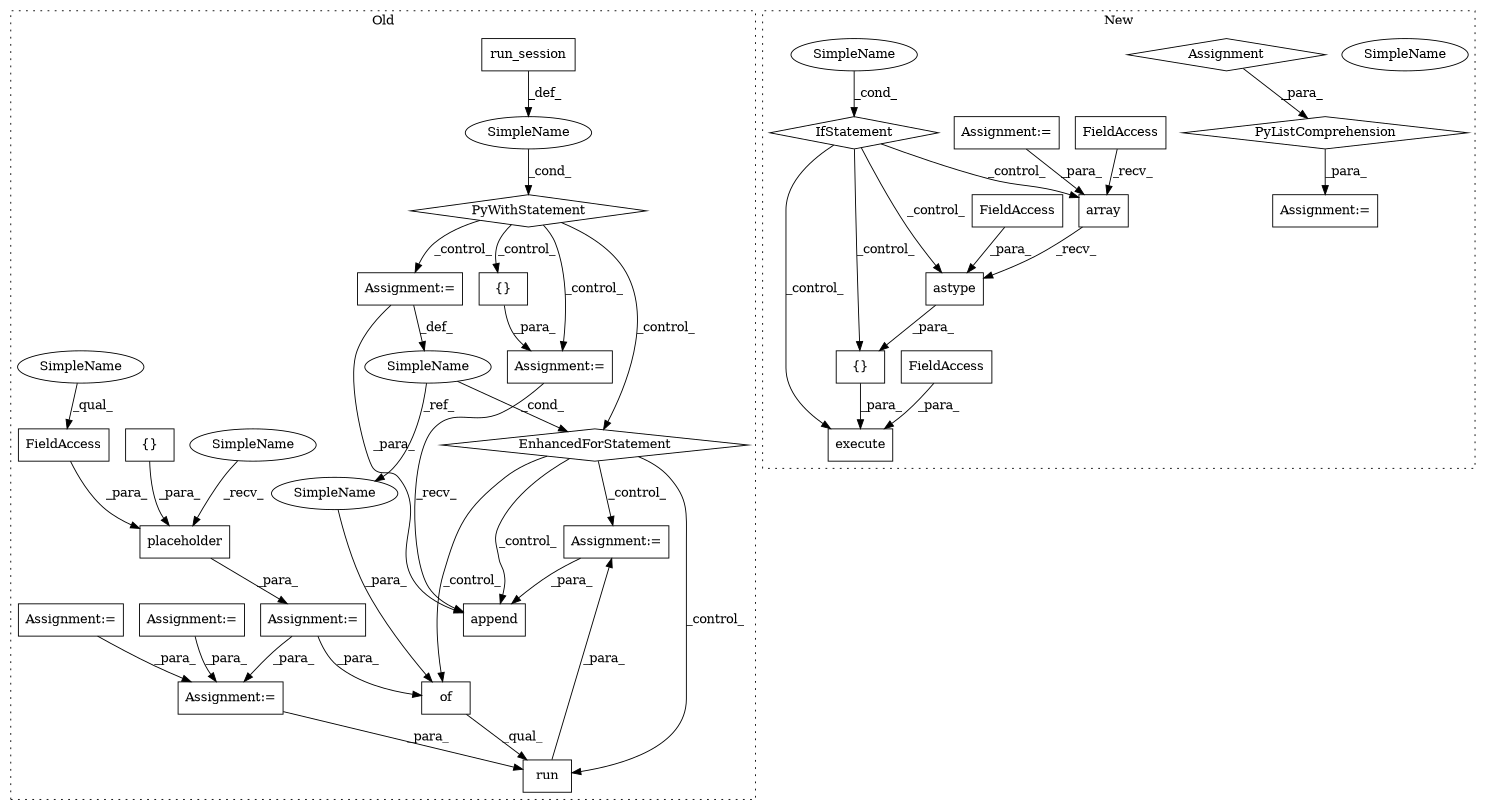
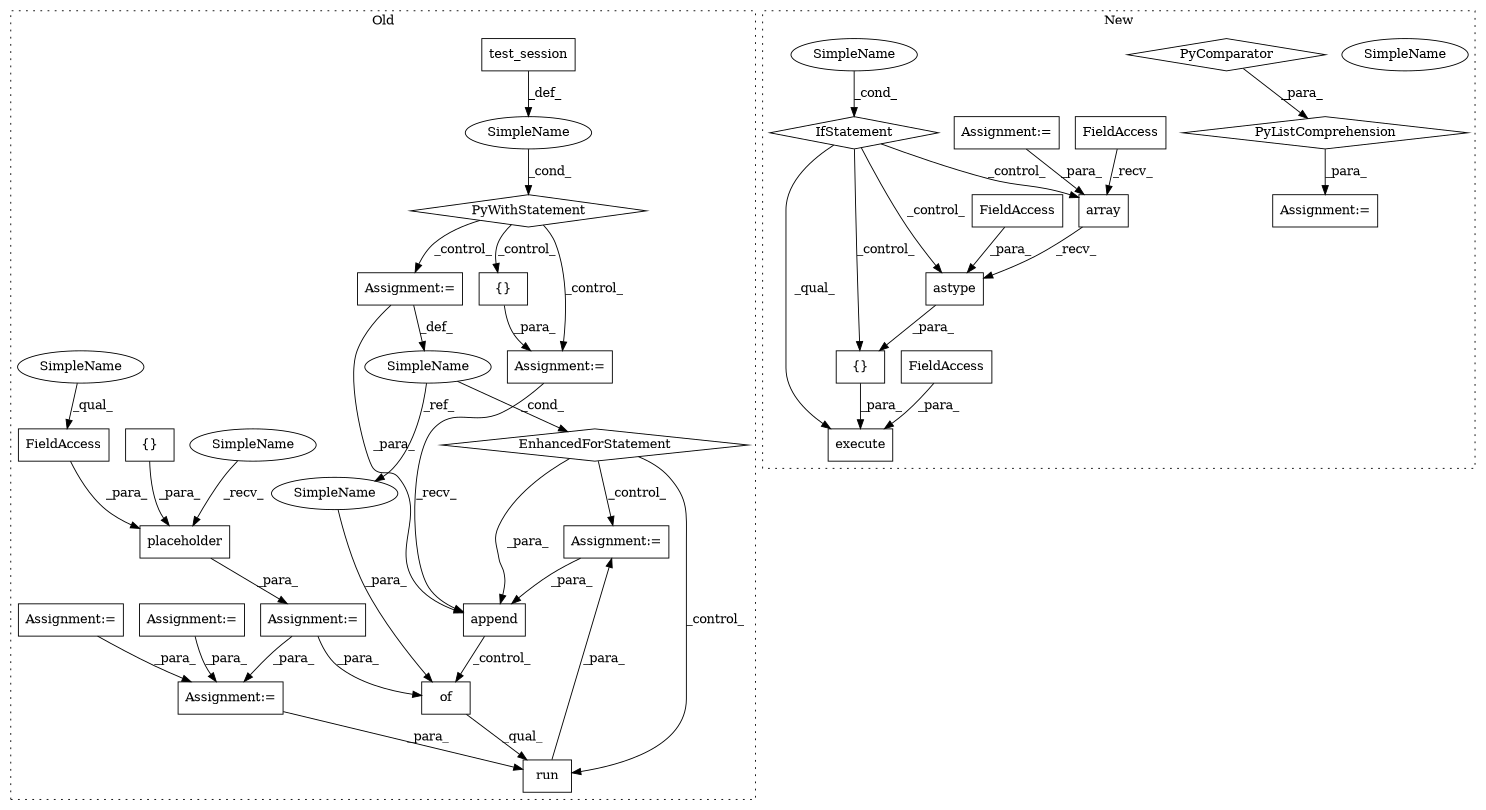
node "run_session": label "run_session" -> "test_session"
node "Assignment": label "Assignment" -> "PyComparator"
edge "IfStatement" -> "execute": label "_control_" -> "_qual_"
edge "PyWithStatement" -> "EnhancedForStatement": removed, label "_control_"
edge "EnhancedForStatement" -> "append": label "_control_" -> "_para_"
edge "EnhancedForStatement" -> "of": now "append" -> "of"
